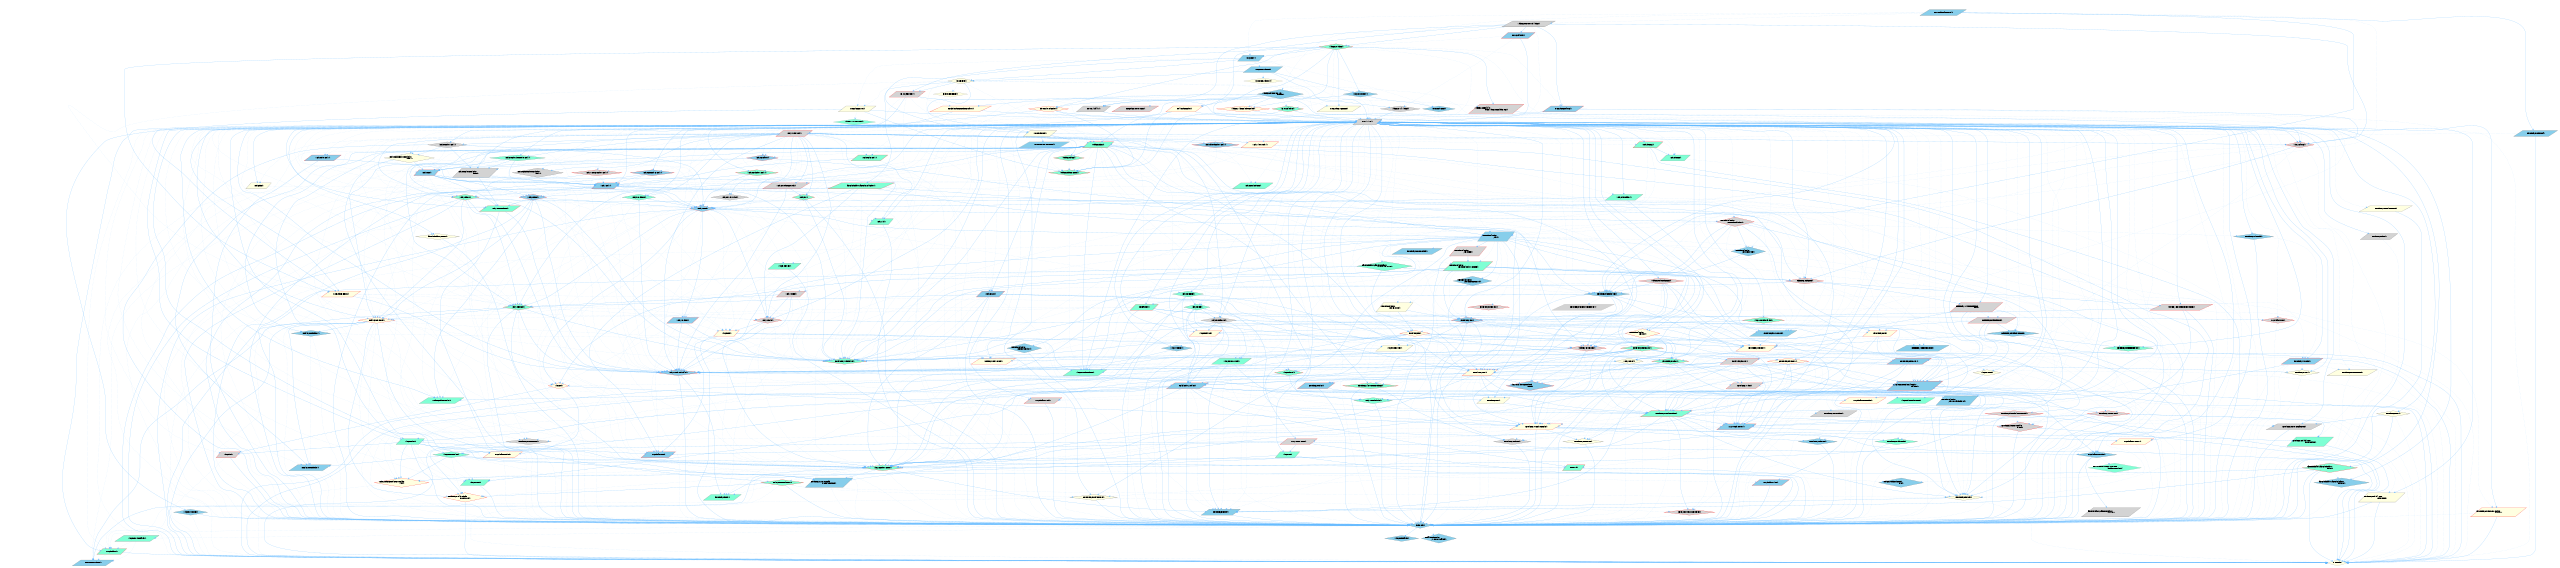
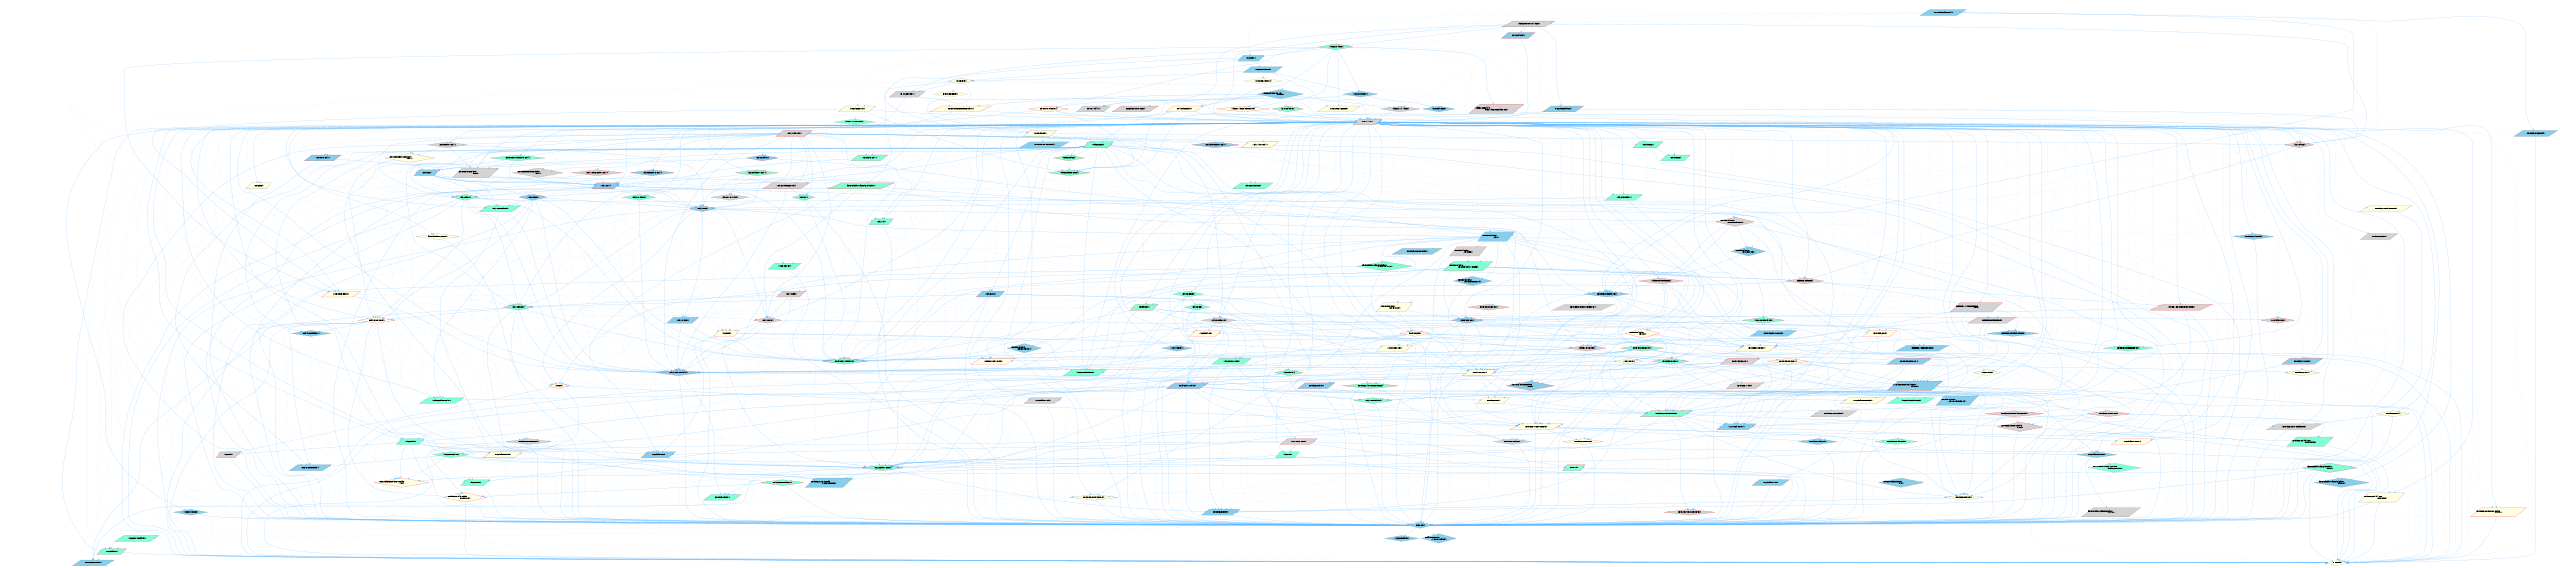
node "Templates/RemoveExtent.h": removed
edge "Math/UnrealMathUtility.h" -> "Misc/AssertionMacros.h": now "Math/UnrealMathUtility.h" -> "Misc/Crc.h"
